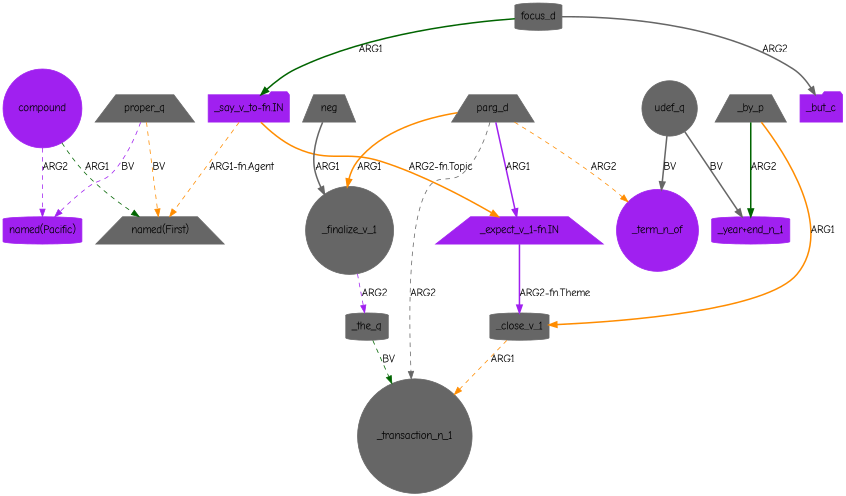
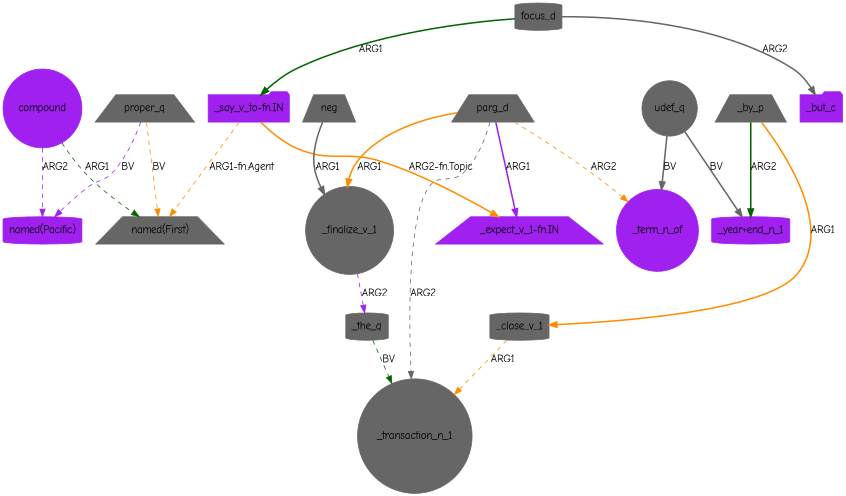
edge "_expect_v_1-fn.IN" -> "_close_v_1": removed, label "ARG2-fn.Theme"
